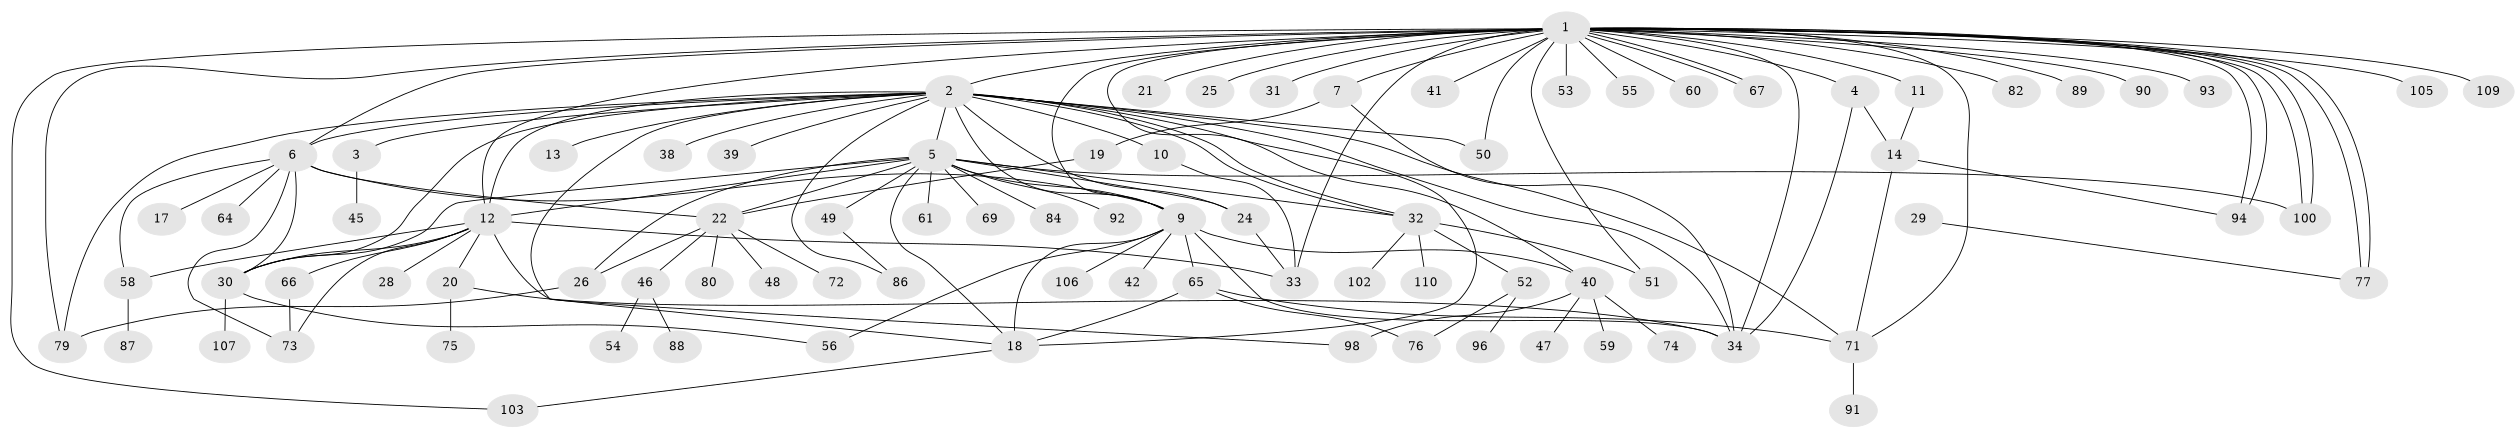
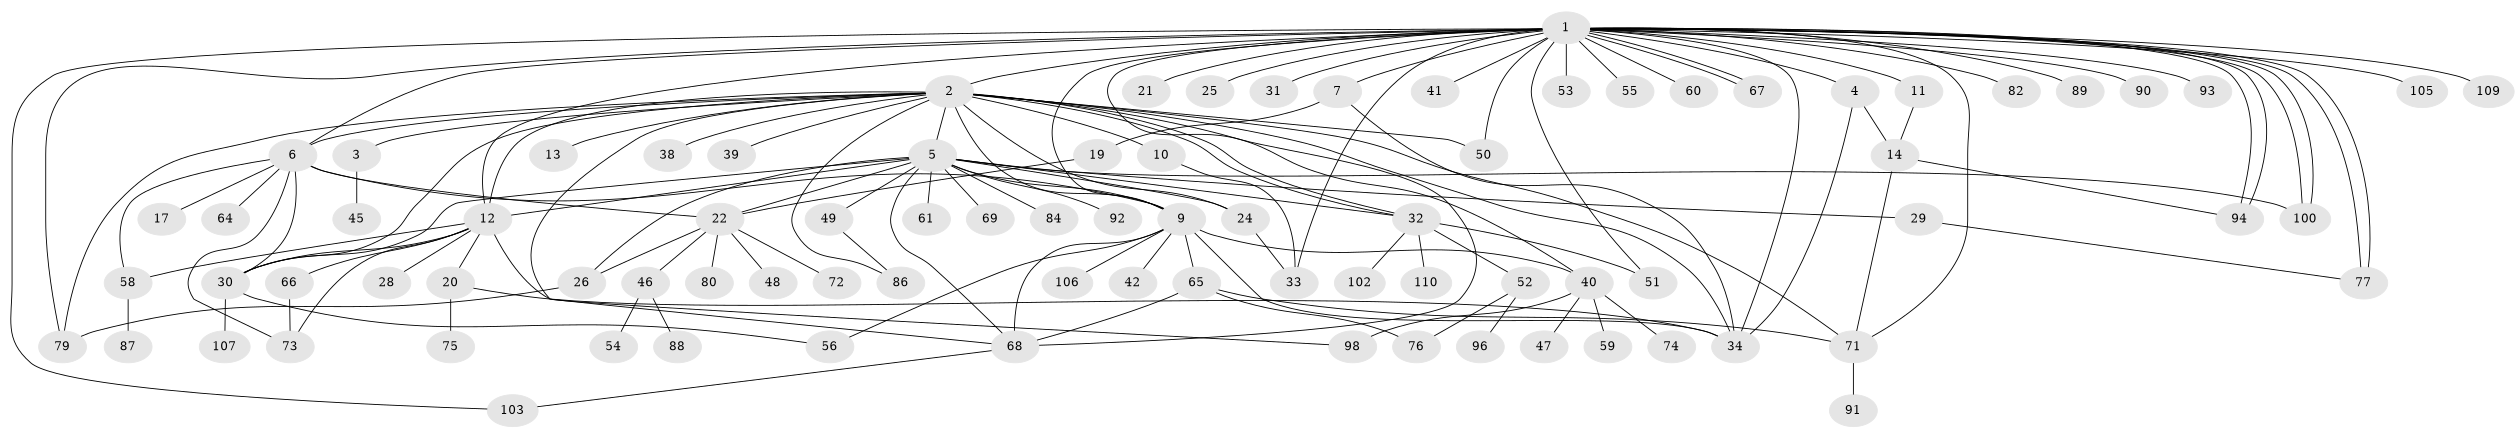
edge "5" -- "29": added
edge "12" -- "33": removed
node "18": label "18" -> "68"
